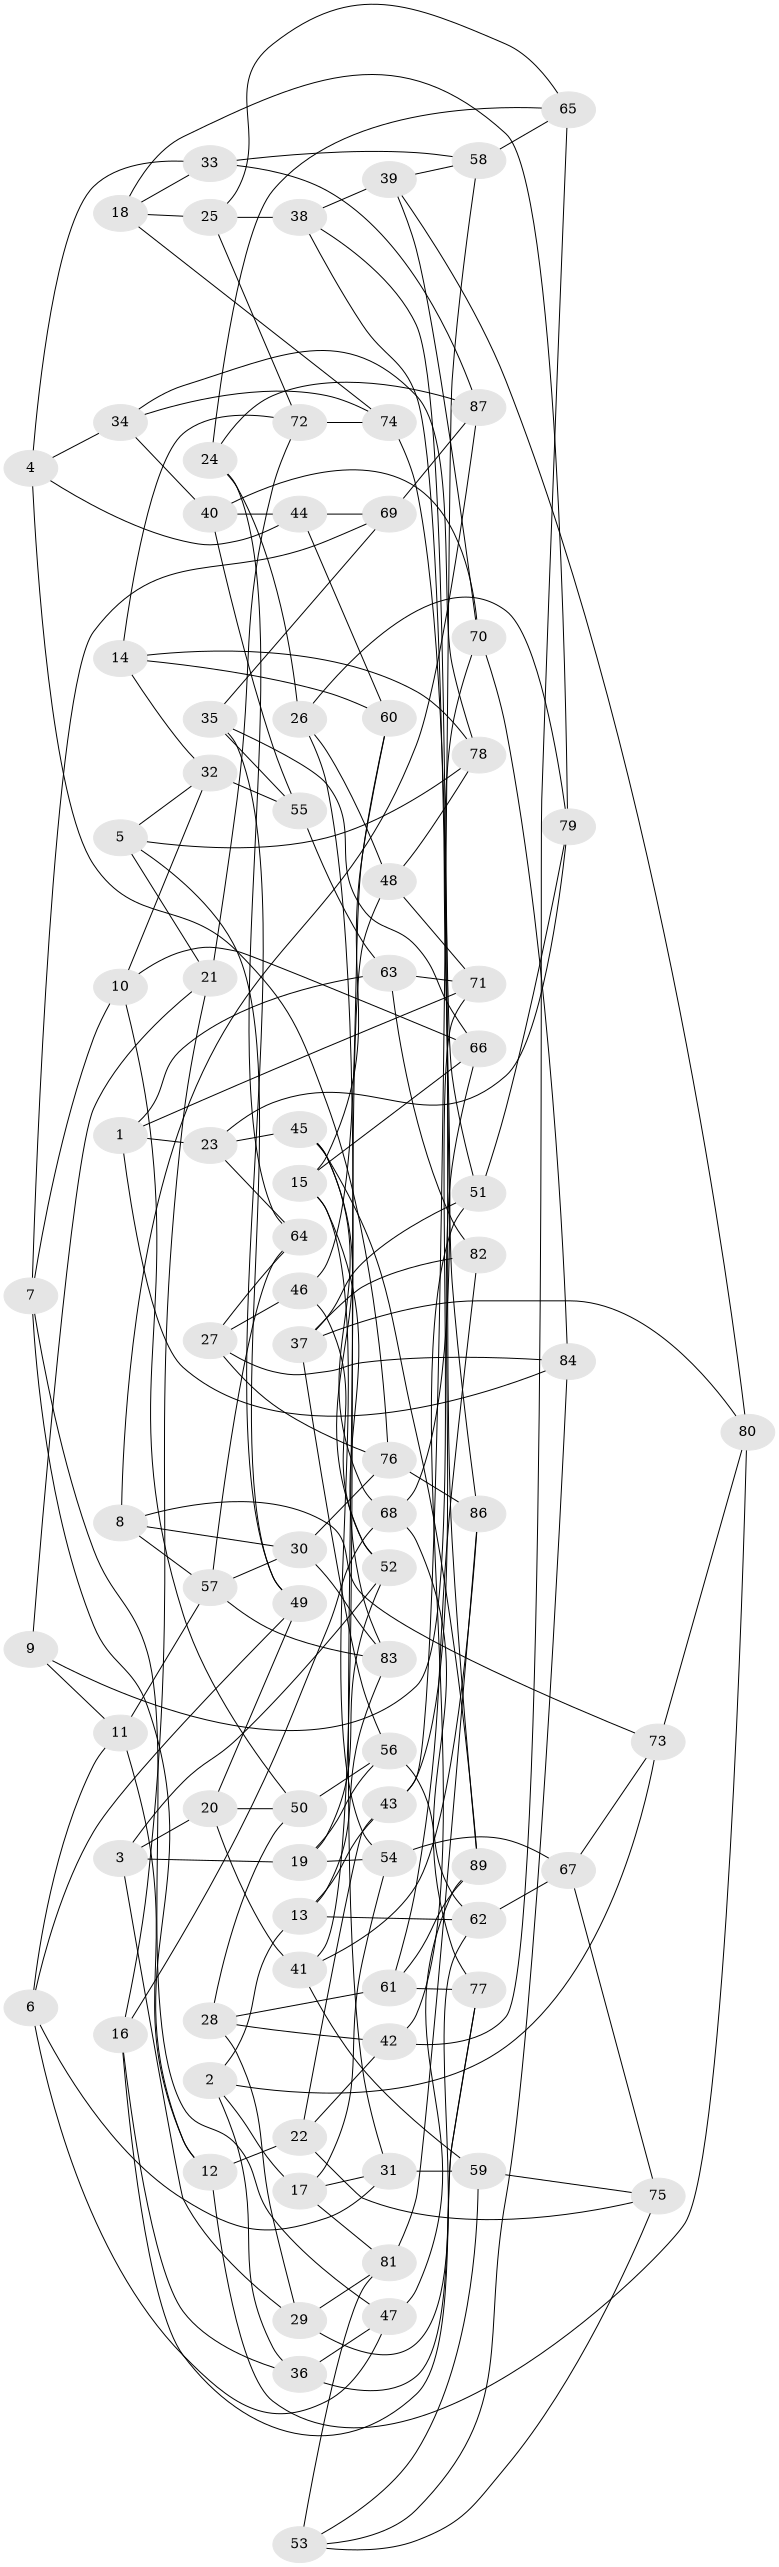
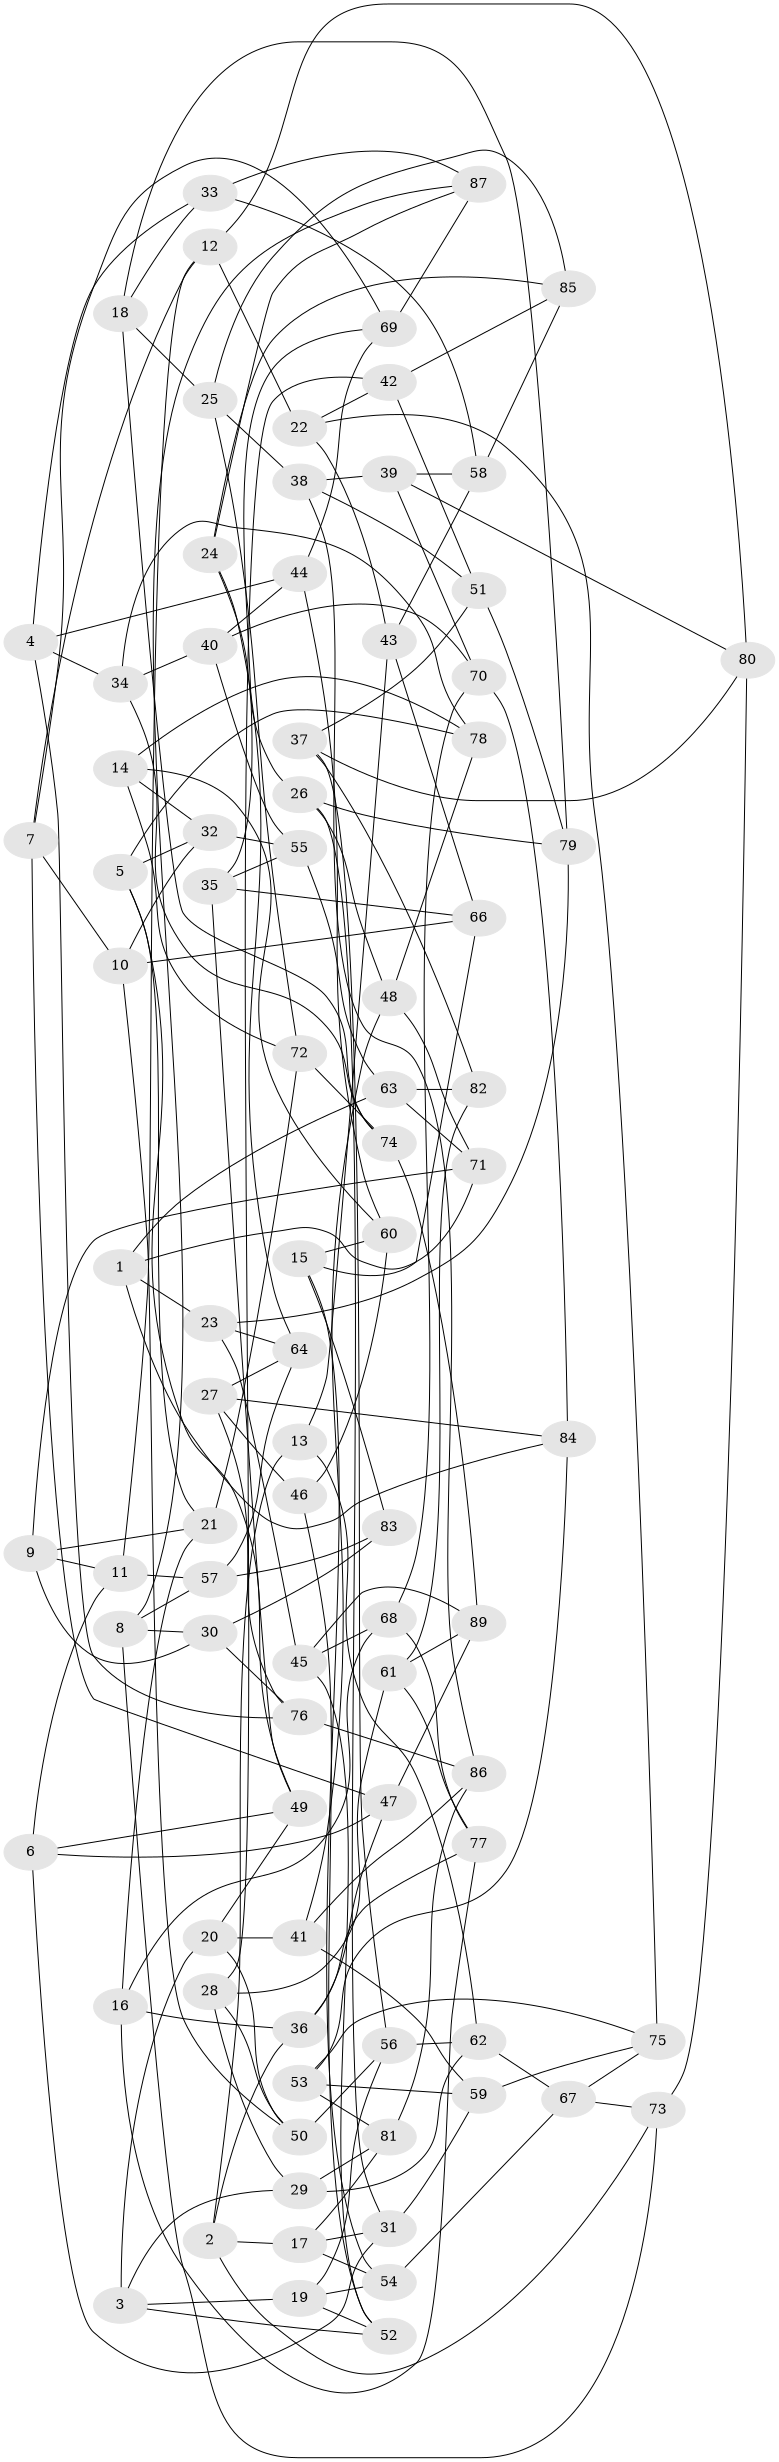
node "65": label "65" -> "85"
edge "30" -- "57": now "30" -- "9"
edge "83" -- "13": removed
